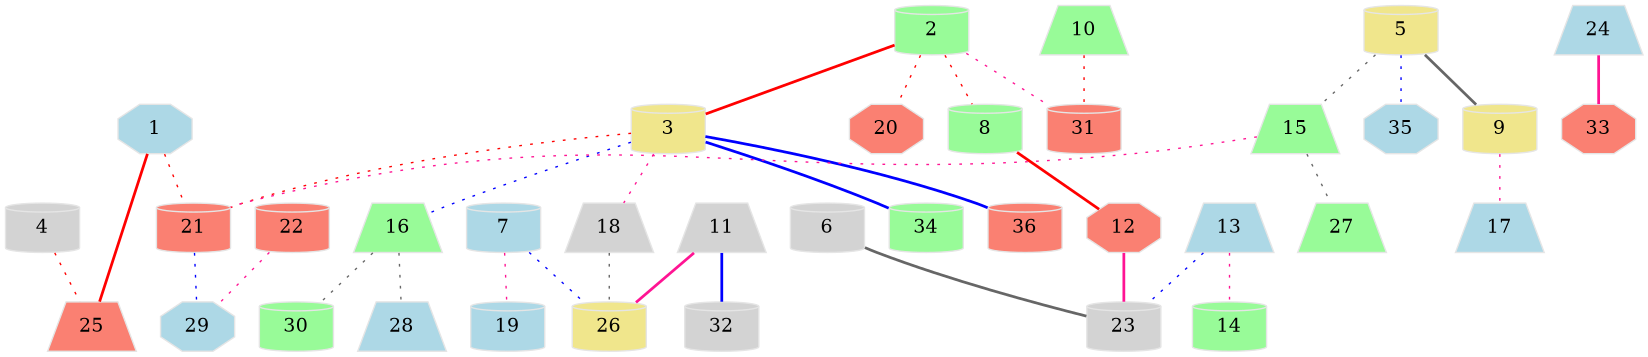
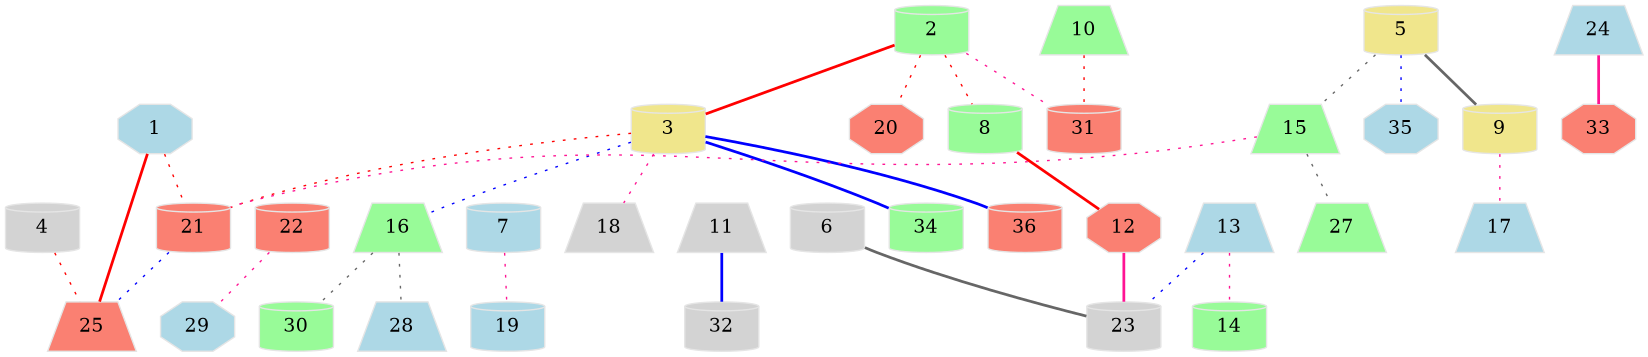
edge "21" -- "29": now "21" -- "25"
node "26": removed
